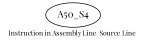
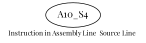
node "A50_S4": label "A50_S4" -> "A10_S4"
